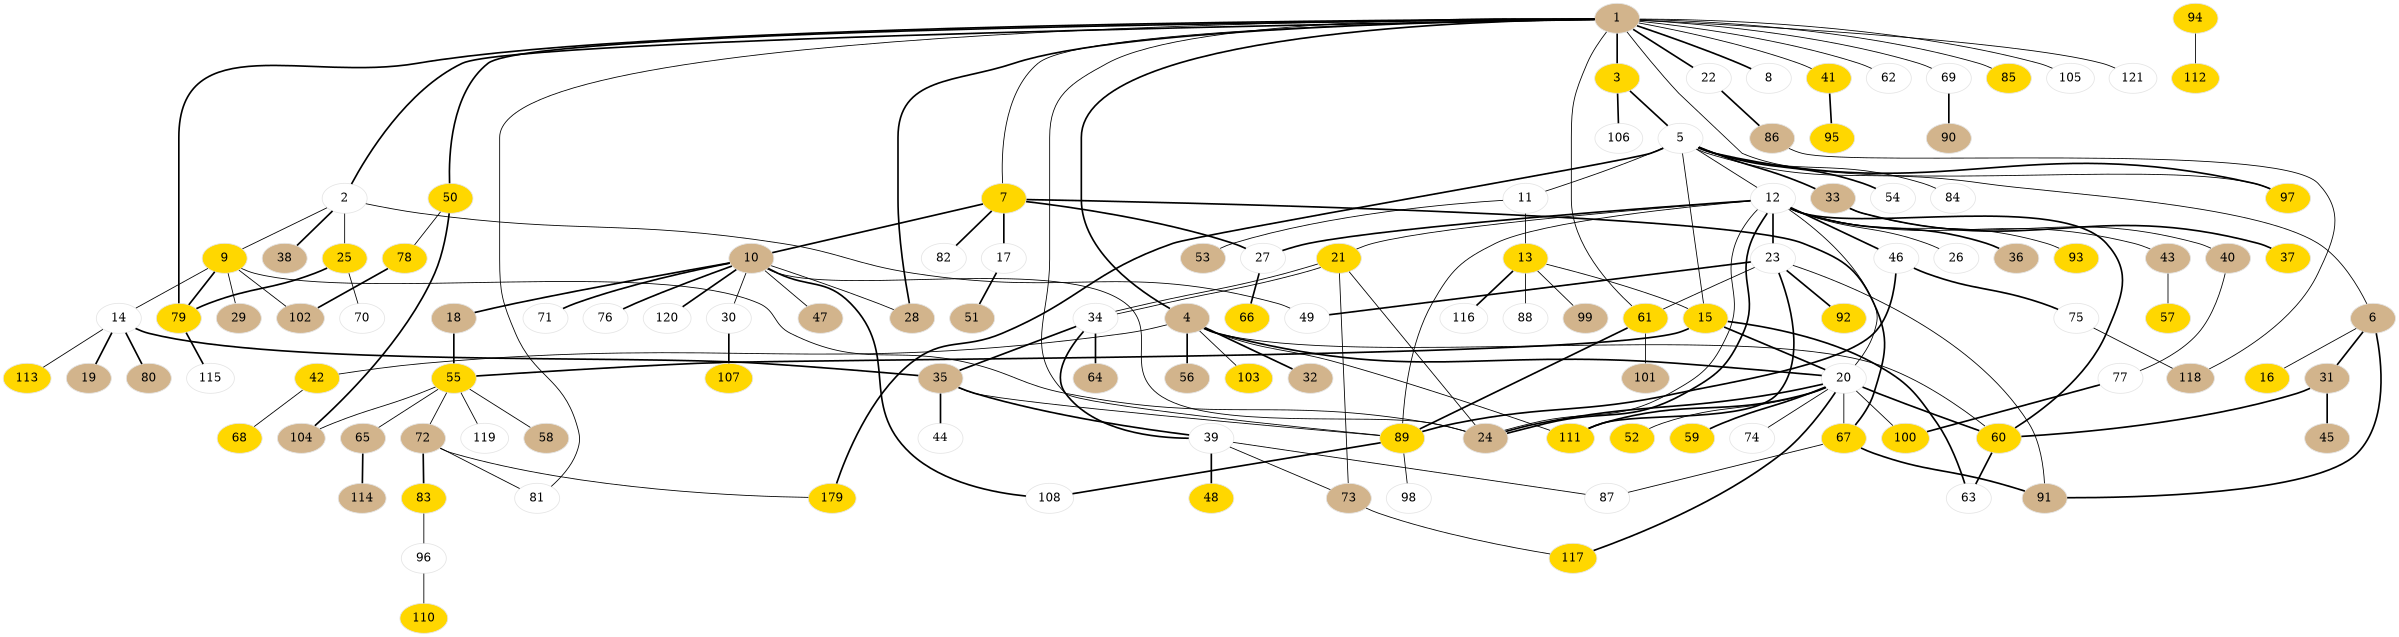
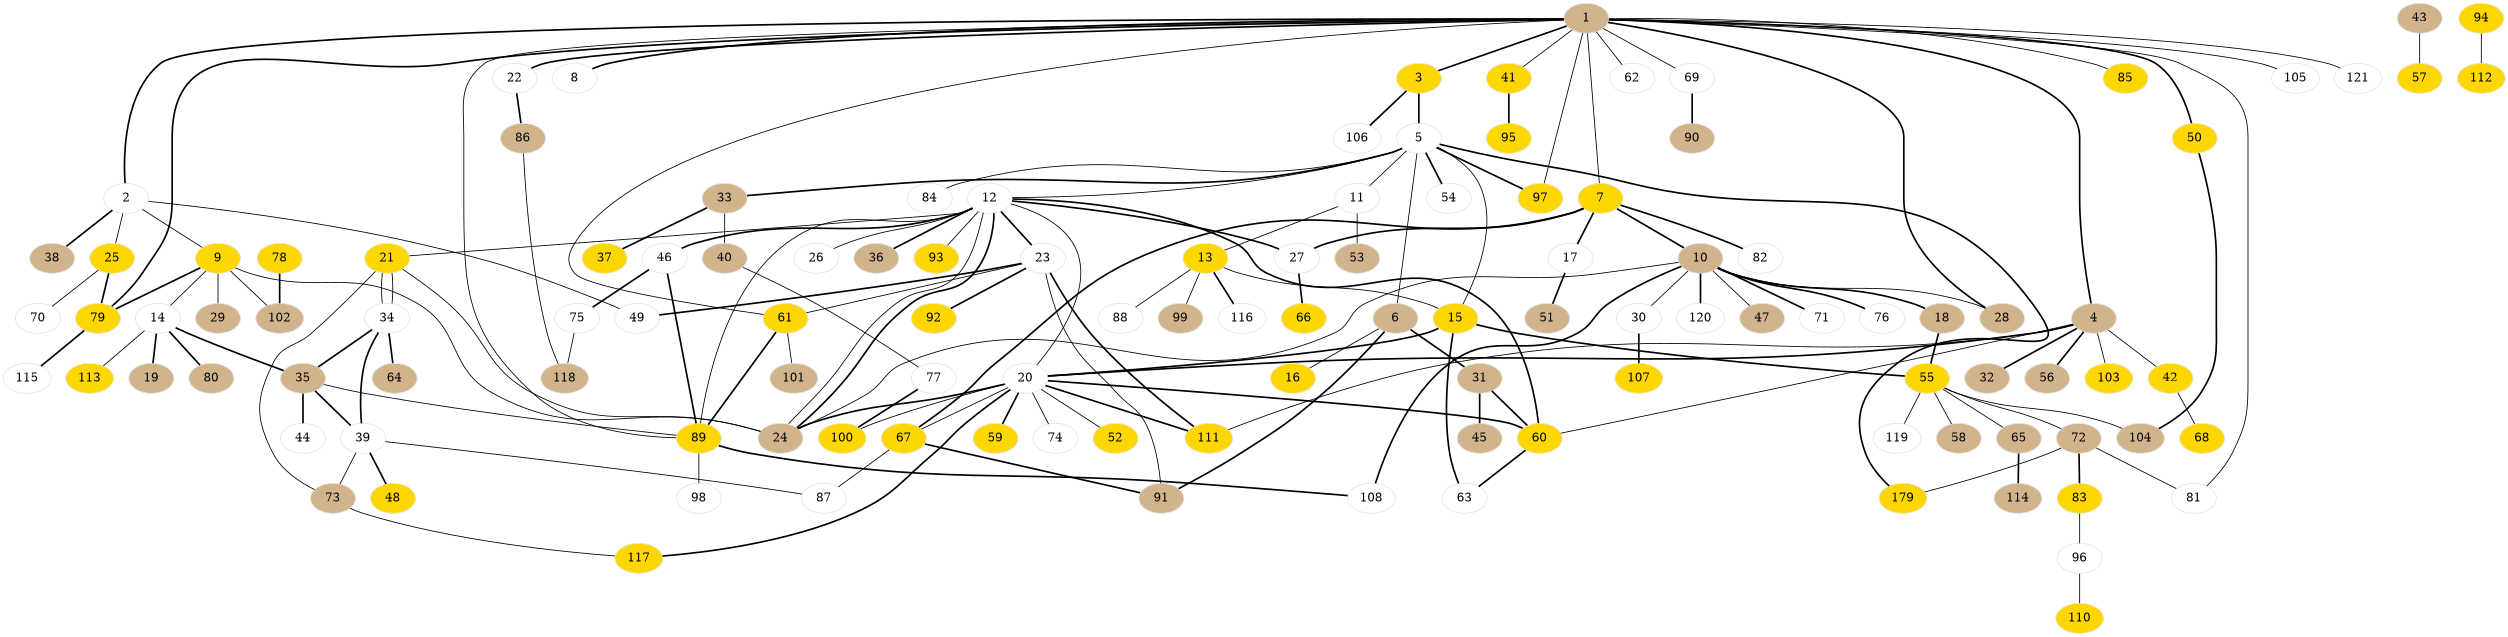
edge "50" -- "78": removed
edge "12" -- "43": removed
